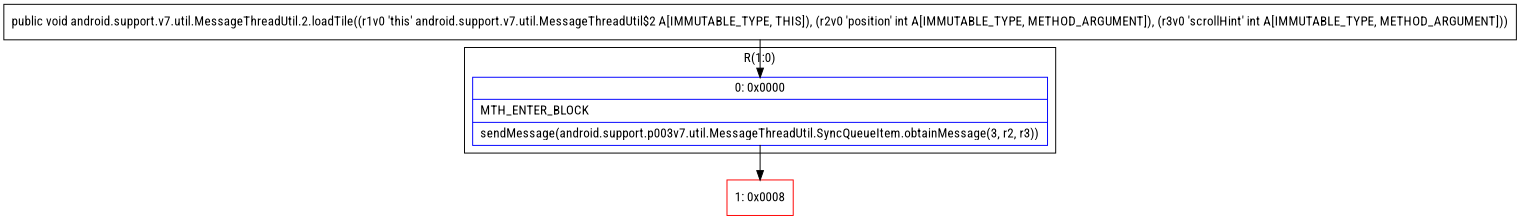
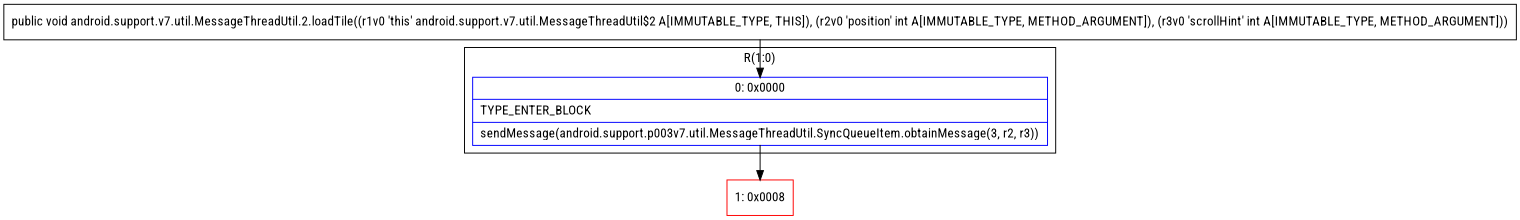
node "0: 0x0000": text "MTH_ENTER_BLOCK" -> "TYPE_ENTER_BLOCK"
